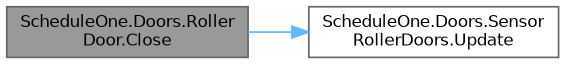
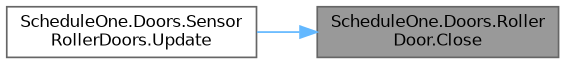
edge "ScheduleOne.Doors.Roller Door.Close" -> "ScheduleOne.Doors.Sensor RollerDoors.Update": reversed
